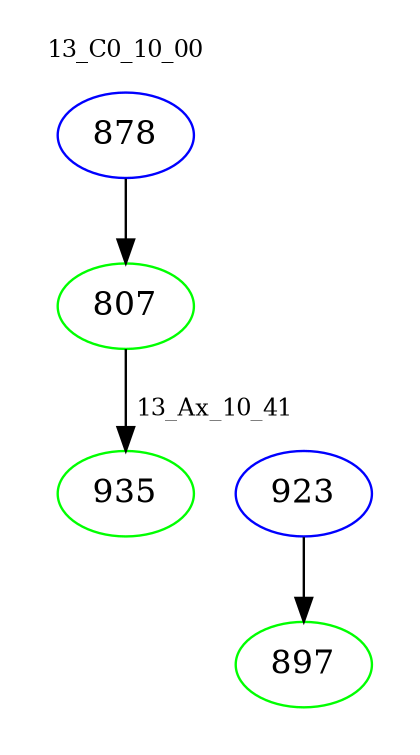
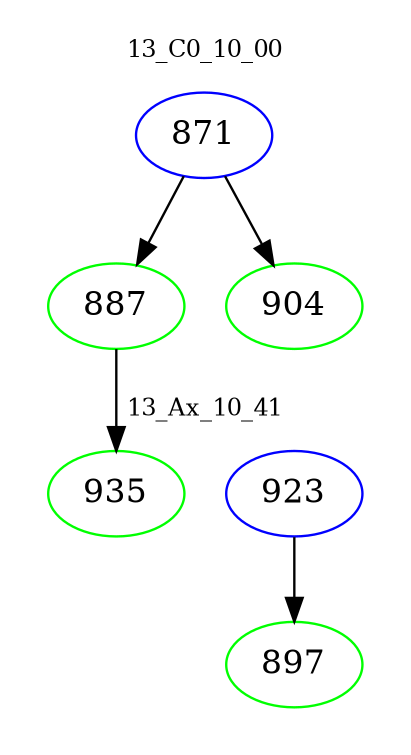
node "878": label "878" -> "871"
node "807": label "807" -> "887"
node "904": added
